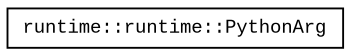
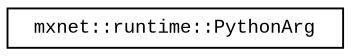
node "runtime::runtime::PythonArg": label "runtime::runtime::PythonArg" -> "mxnet::runtime::PythonArg"
